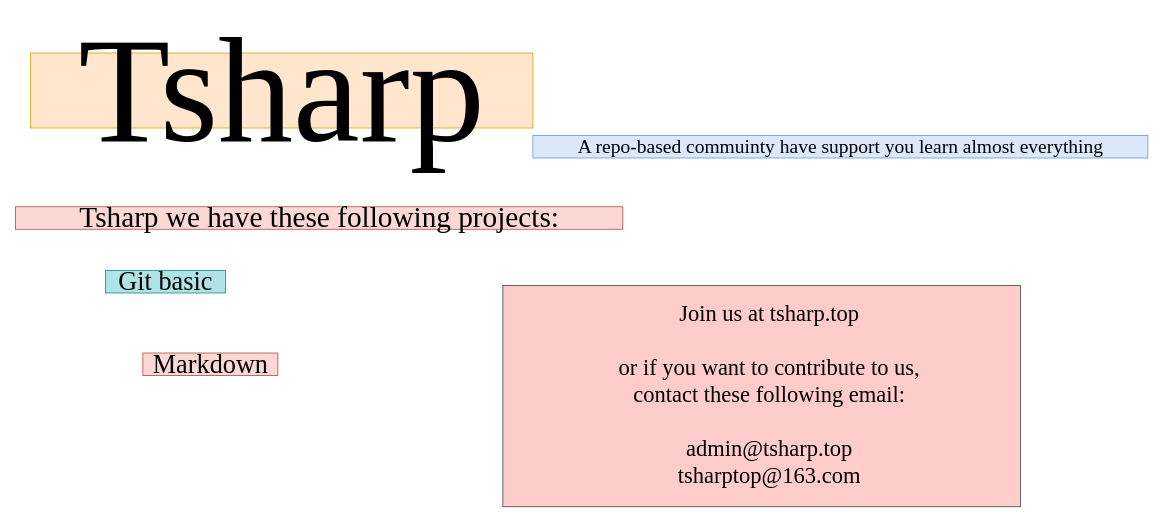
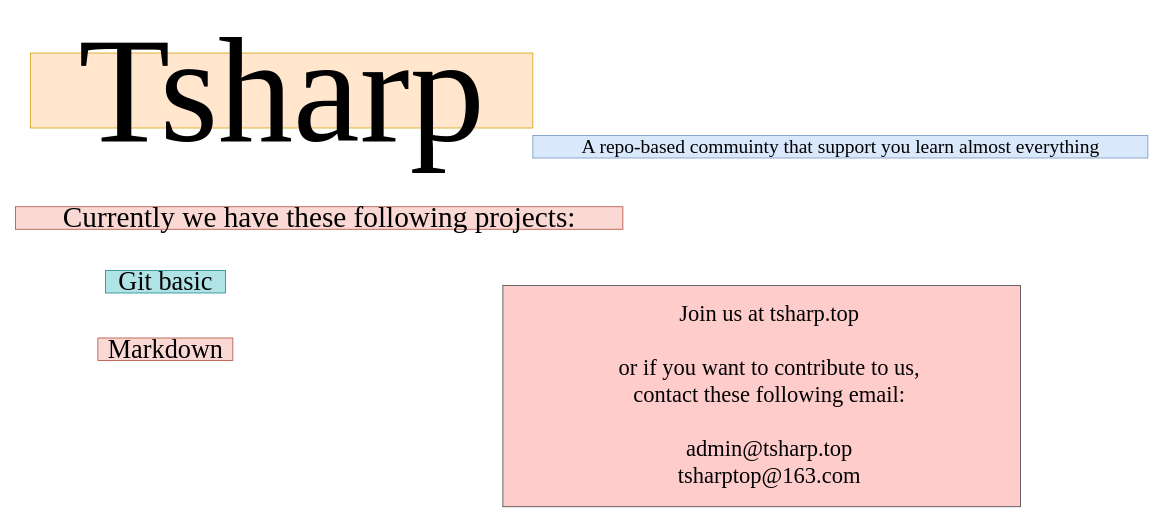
node "A repo-based commuinty have support you learn almost everything": label "A repo-based commuinty have support you learn almost everything" -> "A repo-based commuinty that support you learn almost everything"
node "Tsharp we have these following projects:": label "Tsharp we have these following projects:" -> "Currently we have these following projects:"
node "Markdown": moved (210, 364) -> (165, 349)
